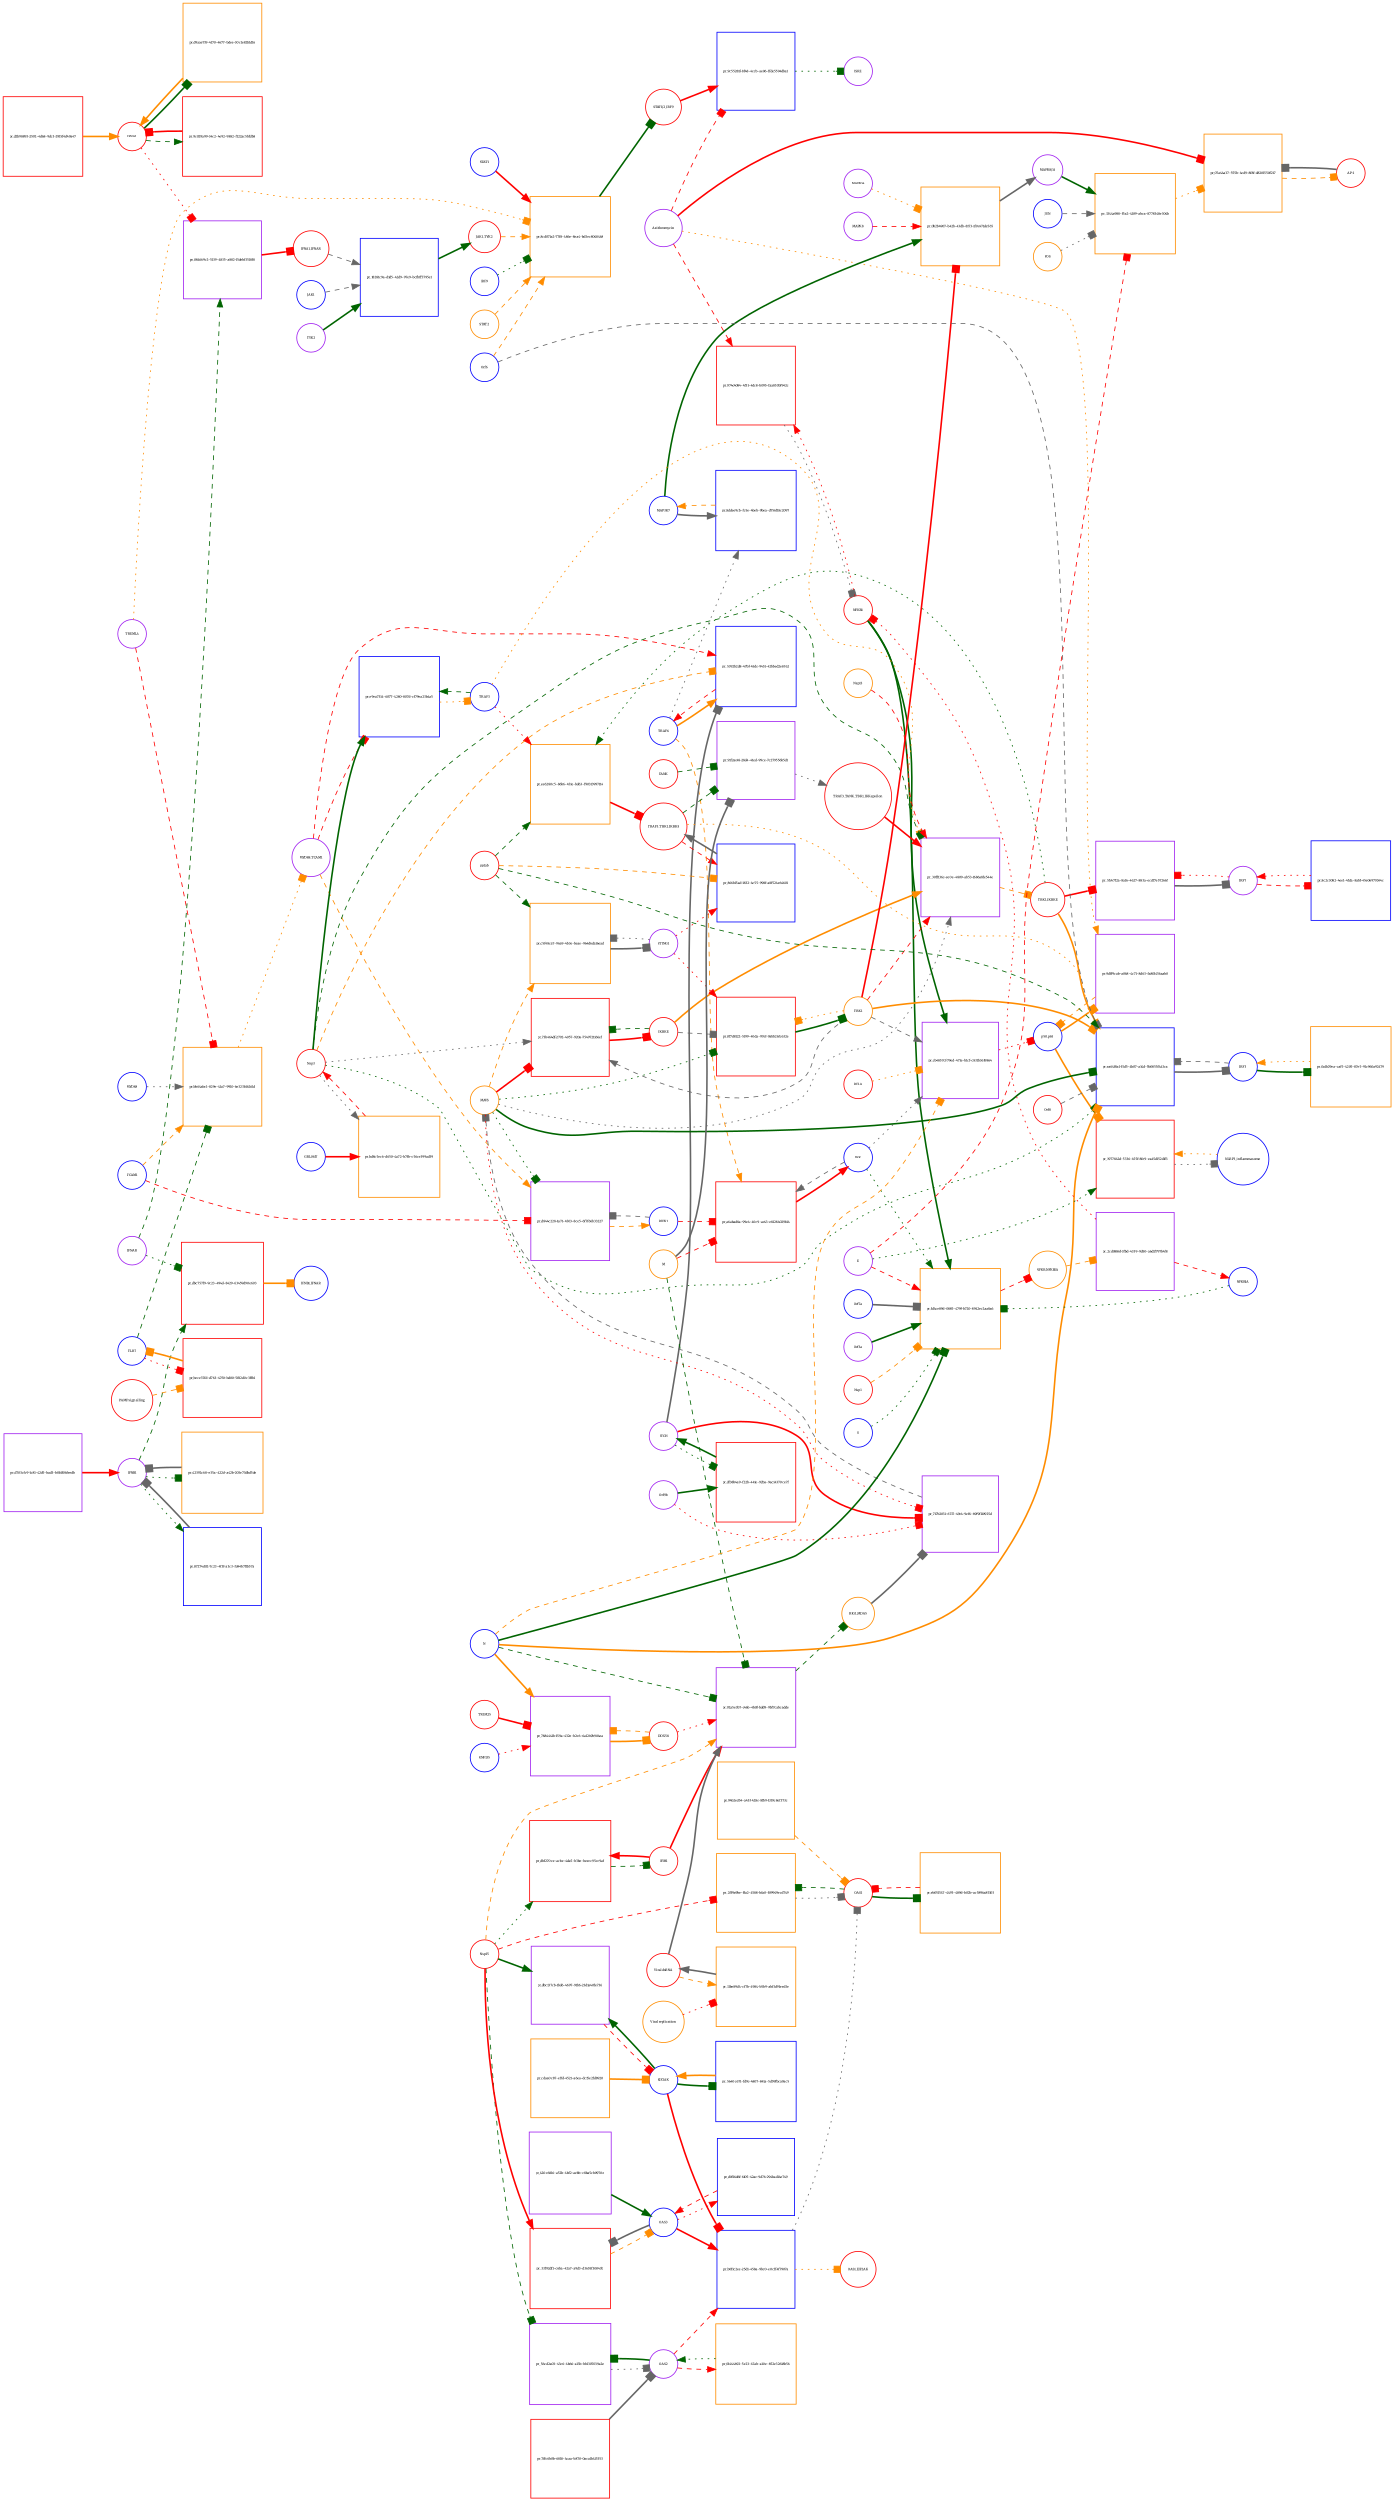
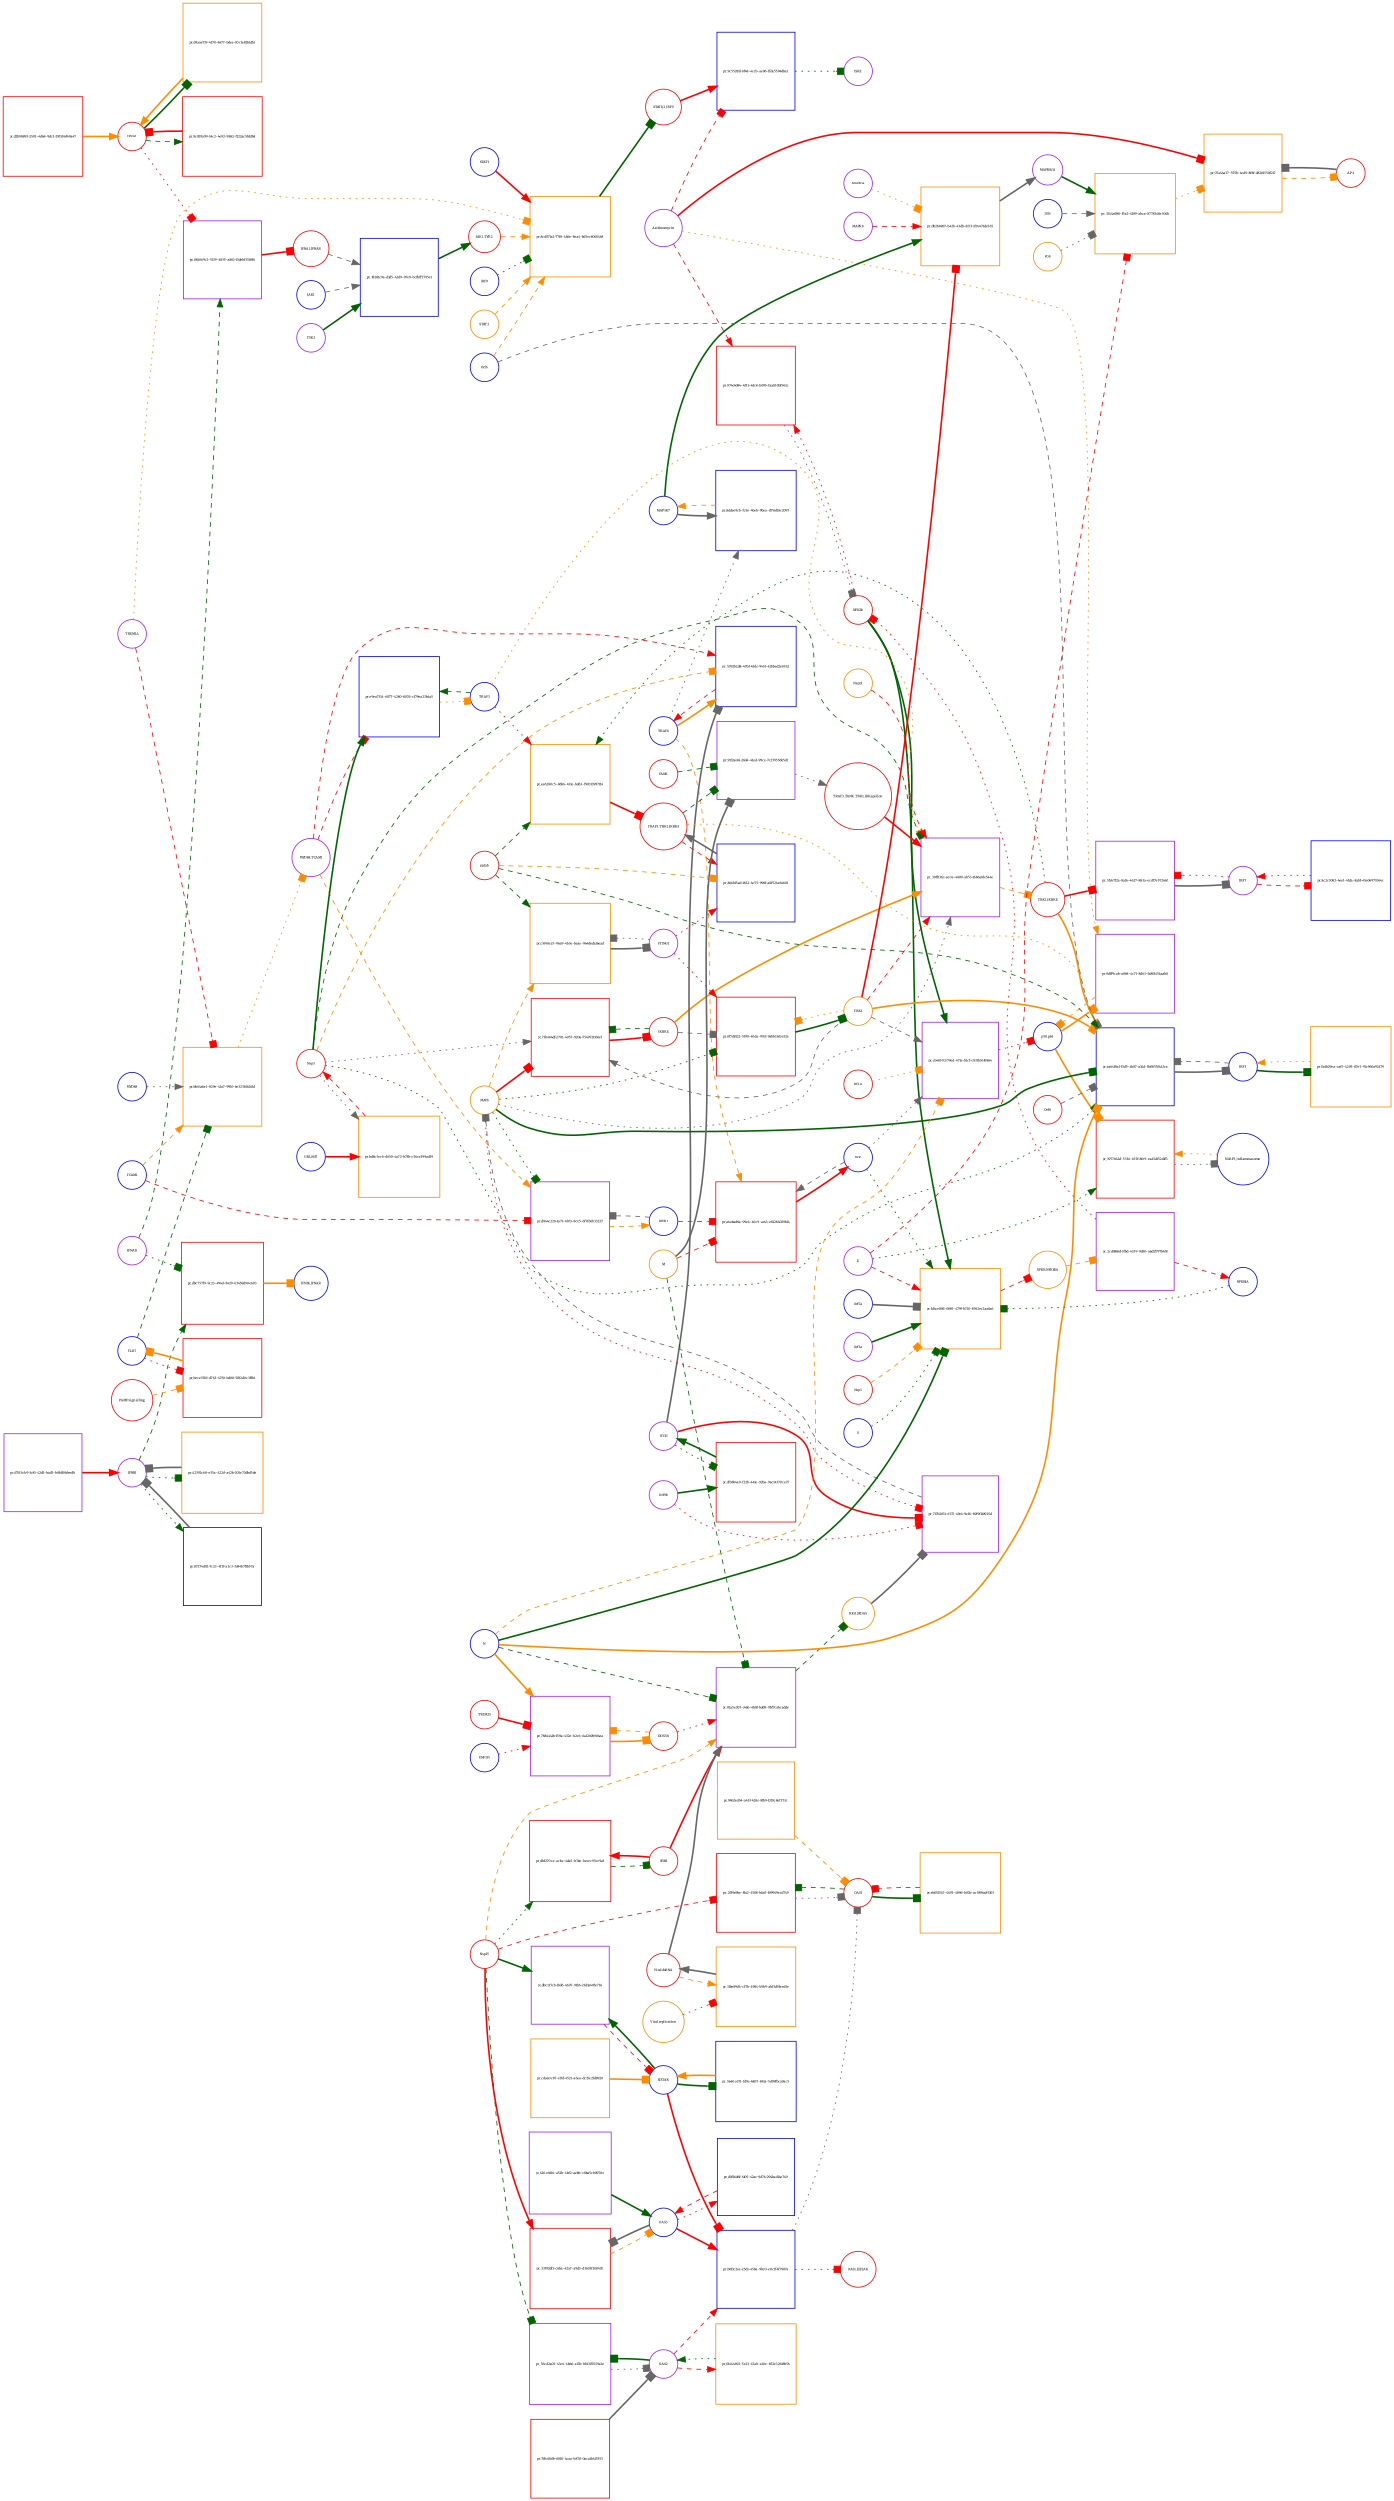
node "pr_2ff9a9be-ffa2-4588-bfa0-f09949ecd749": color darkorange -> red
edge "pr_b0f1c2ee-25d1-458a-9bc0-e0cff4f7907a" -> "OAS1_EIF2AK": color darkorange -> red
